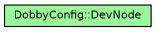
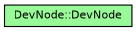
node "DobbyConfig::DevNode": label "DobbyConfig::DevNode" -> "DevNode::DevNode"
